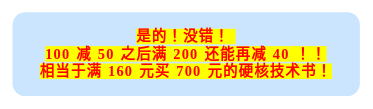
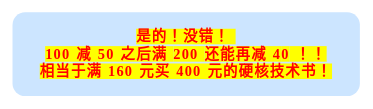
node "是的！没错！ 100 减 50 之后满 200 还能再减 40 ！！ 相当于满 160 元买 700 元的硬核技术书！": label "是的！没错！ 100 减 50 之后满 200 还能再减 40 ！！ 相当于满 160 元买 700 元的硬核技术书！" -> "是的！没错！ 100 减 50 之后满 200 还能再减 40 ！！ 相当于满 160 元买 400 元的硬核技术书！"
